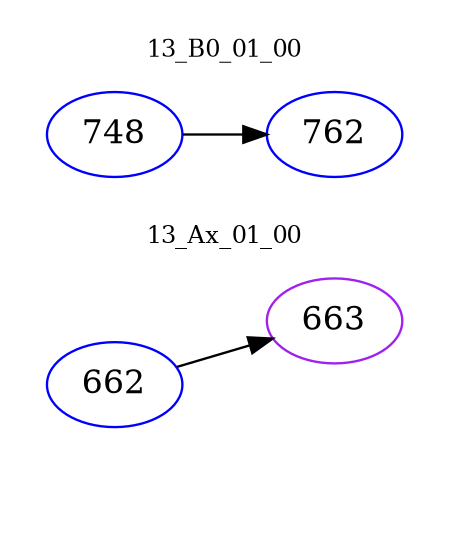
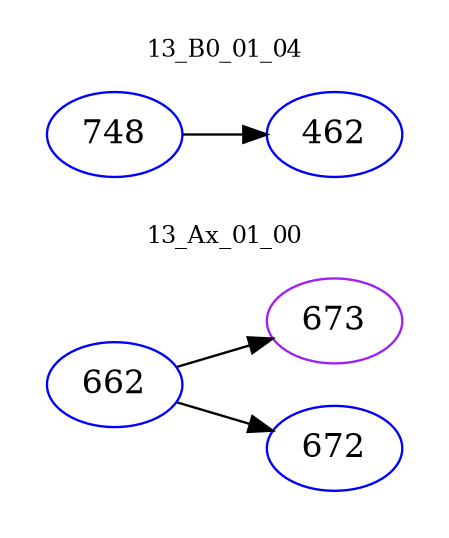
cluster "13_B0_01_00": label "13_B0_01_00" -> "13_B0_01_04"
node "762": label "762" -> "462"
node "663": label "663" -> "673"
node "672": added
